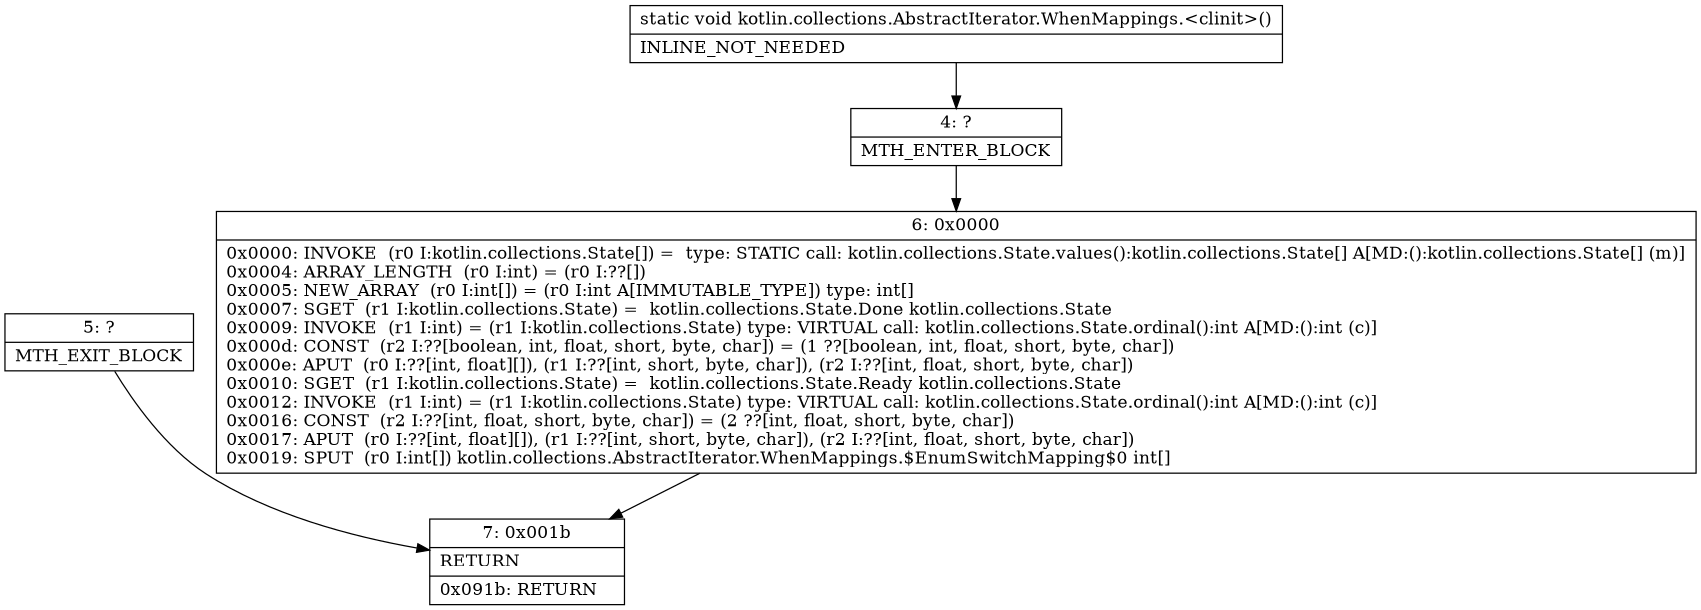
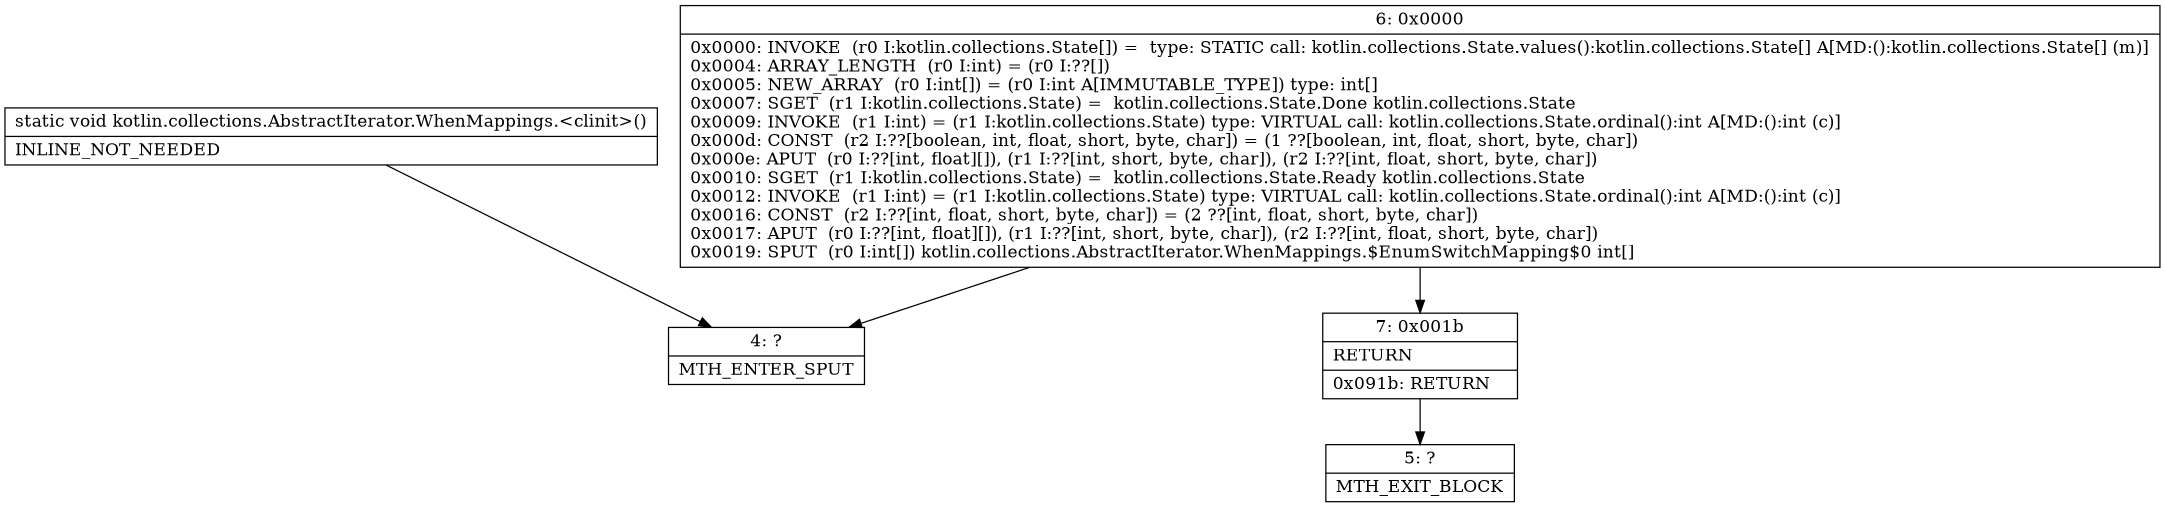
node "4: ?": text "MTH_ENTER_BLOCK" -> "MTH_ENTER_SPUT"
edge "4: ?" -> "6: 0x0000": reversed
edge "5: ?" -> "7: 0x001b": reversed
